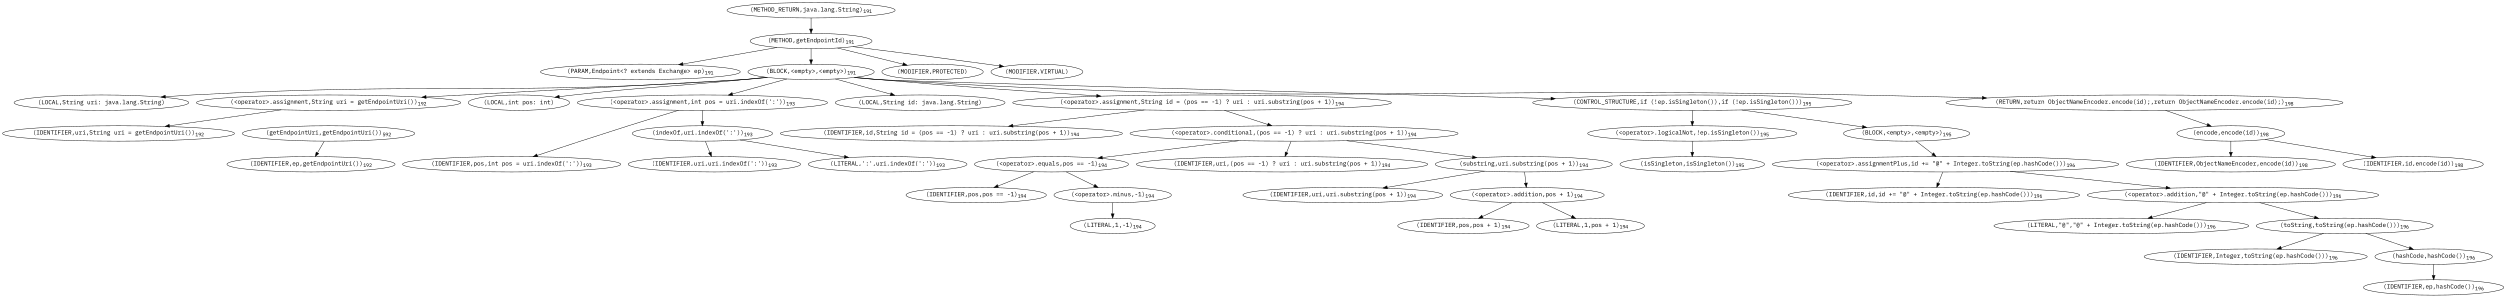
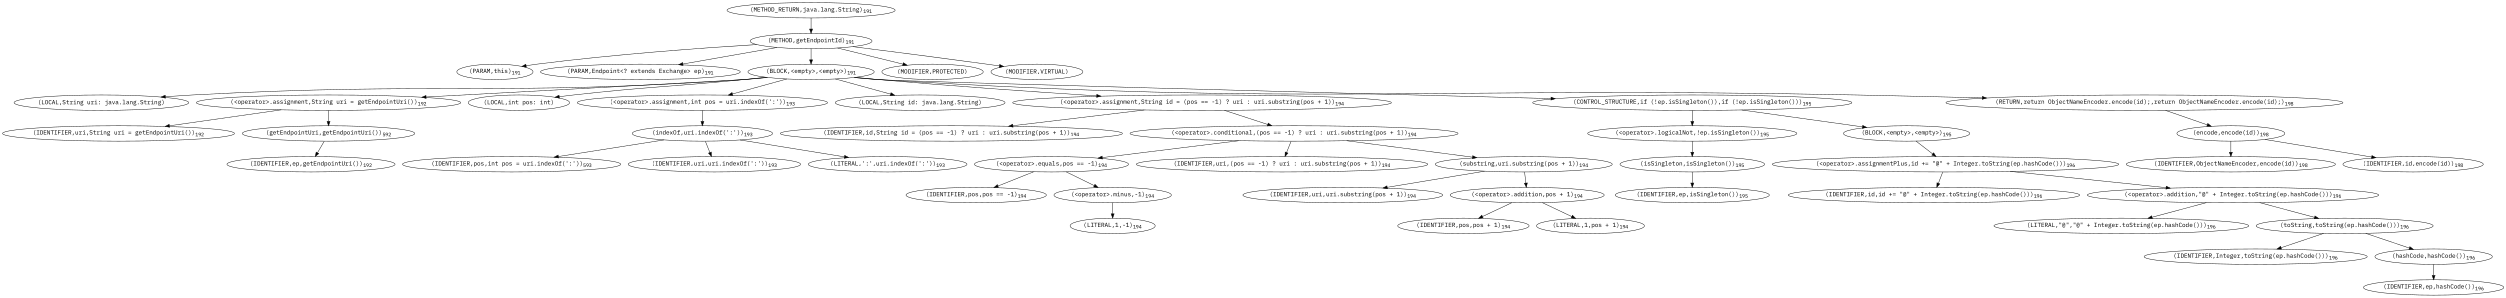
node "(PARAM,this)": added
edge "(<operator>.assignment,String uri = getEndpointUri())" -> "(getEndpointUri,getEndpointUri())": added
edge "(<operator>.assignment,int pos = uri.indexOf(':'))" -> "(IDENTIFIER,pos,int pos = uri.indexOf(':'))": now "(indexOf,uri.indexOf(':'))" -> "(IDENTIFIER,pos,int pos = uri.indexOf(':'))"
node "(IDENTIFIER,pos,int pos = uri.indexOf(':'))": text "193" -> "593"
node "(IDENTIFIER,ep,isSingleton())": added
